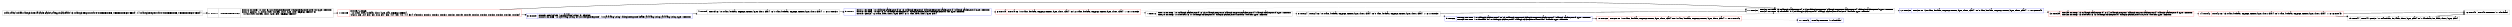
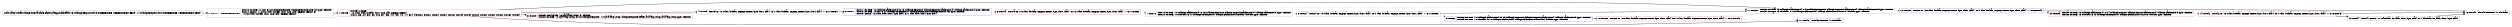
edge "12: 0x0038" -> "16: 0x0045": style dotted -> bold
edge "3: 0x0009" -> "4: 0x000f": now "1: 0x0005" -> "4: 0x000f"
node "3: 0x0009": color blue -> red
edge "1: 0x0005" -> "17: 0x0046": added
